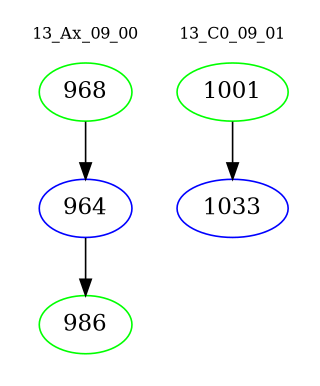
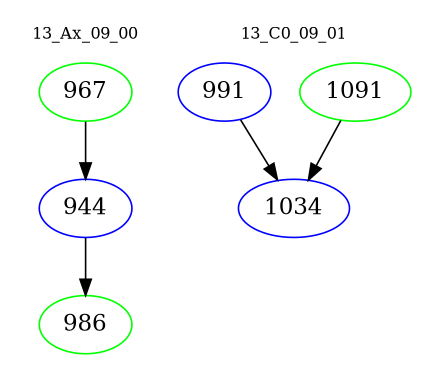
node "968": label "968" -> "967"
node "991": added
node "1001": label "1001" -> "1091"
node "964": label "964" -> "944"
node "1033": label "1033" -> "1034"
